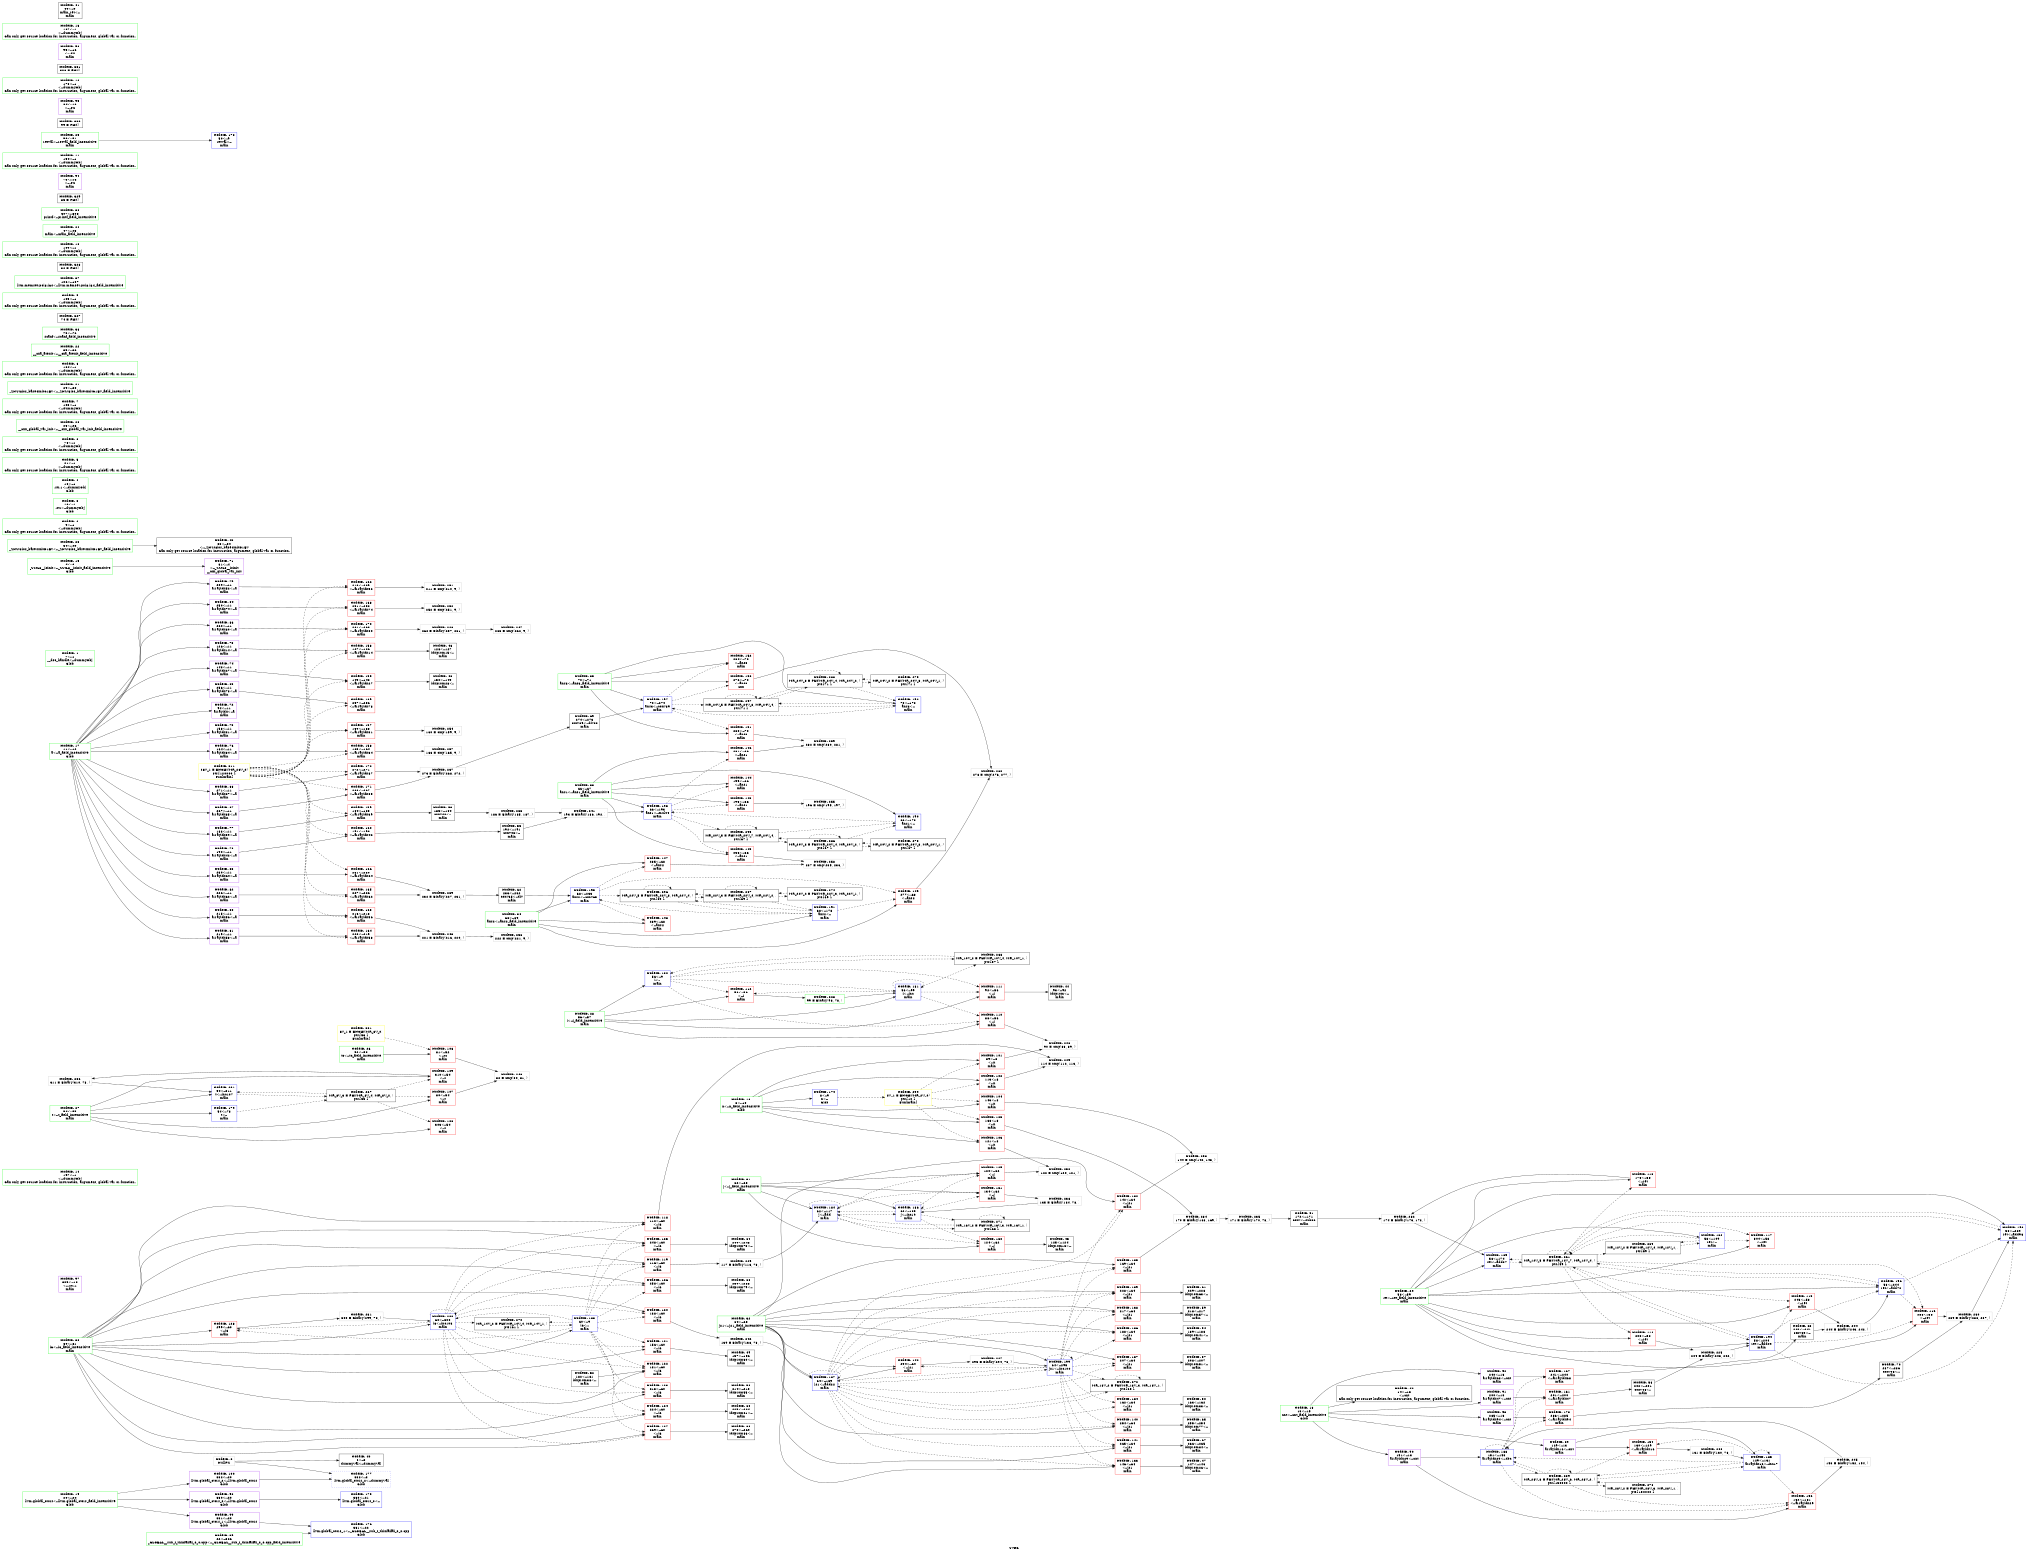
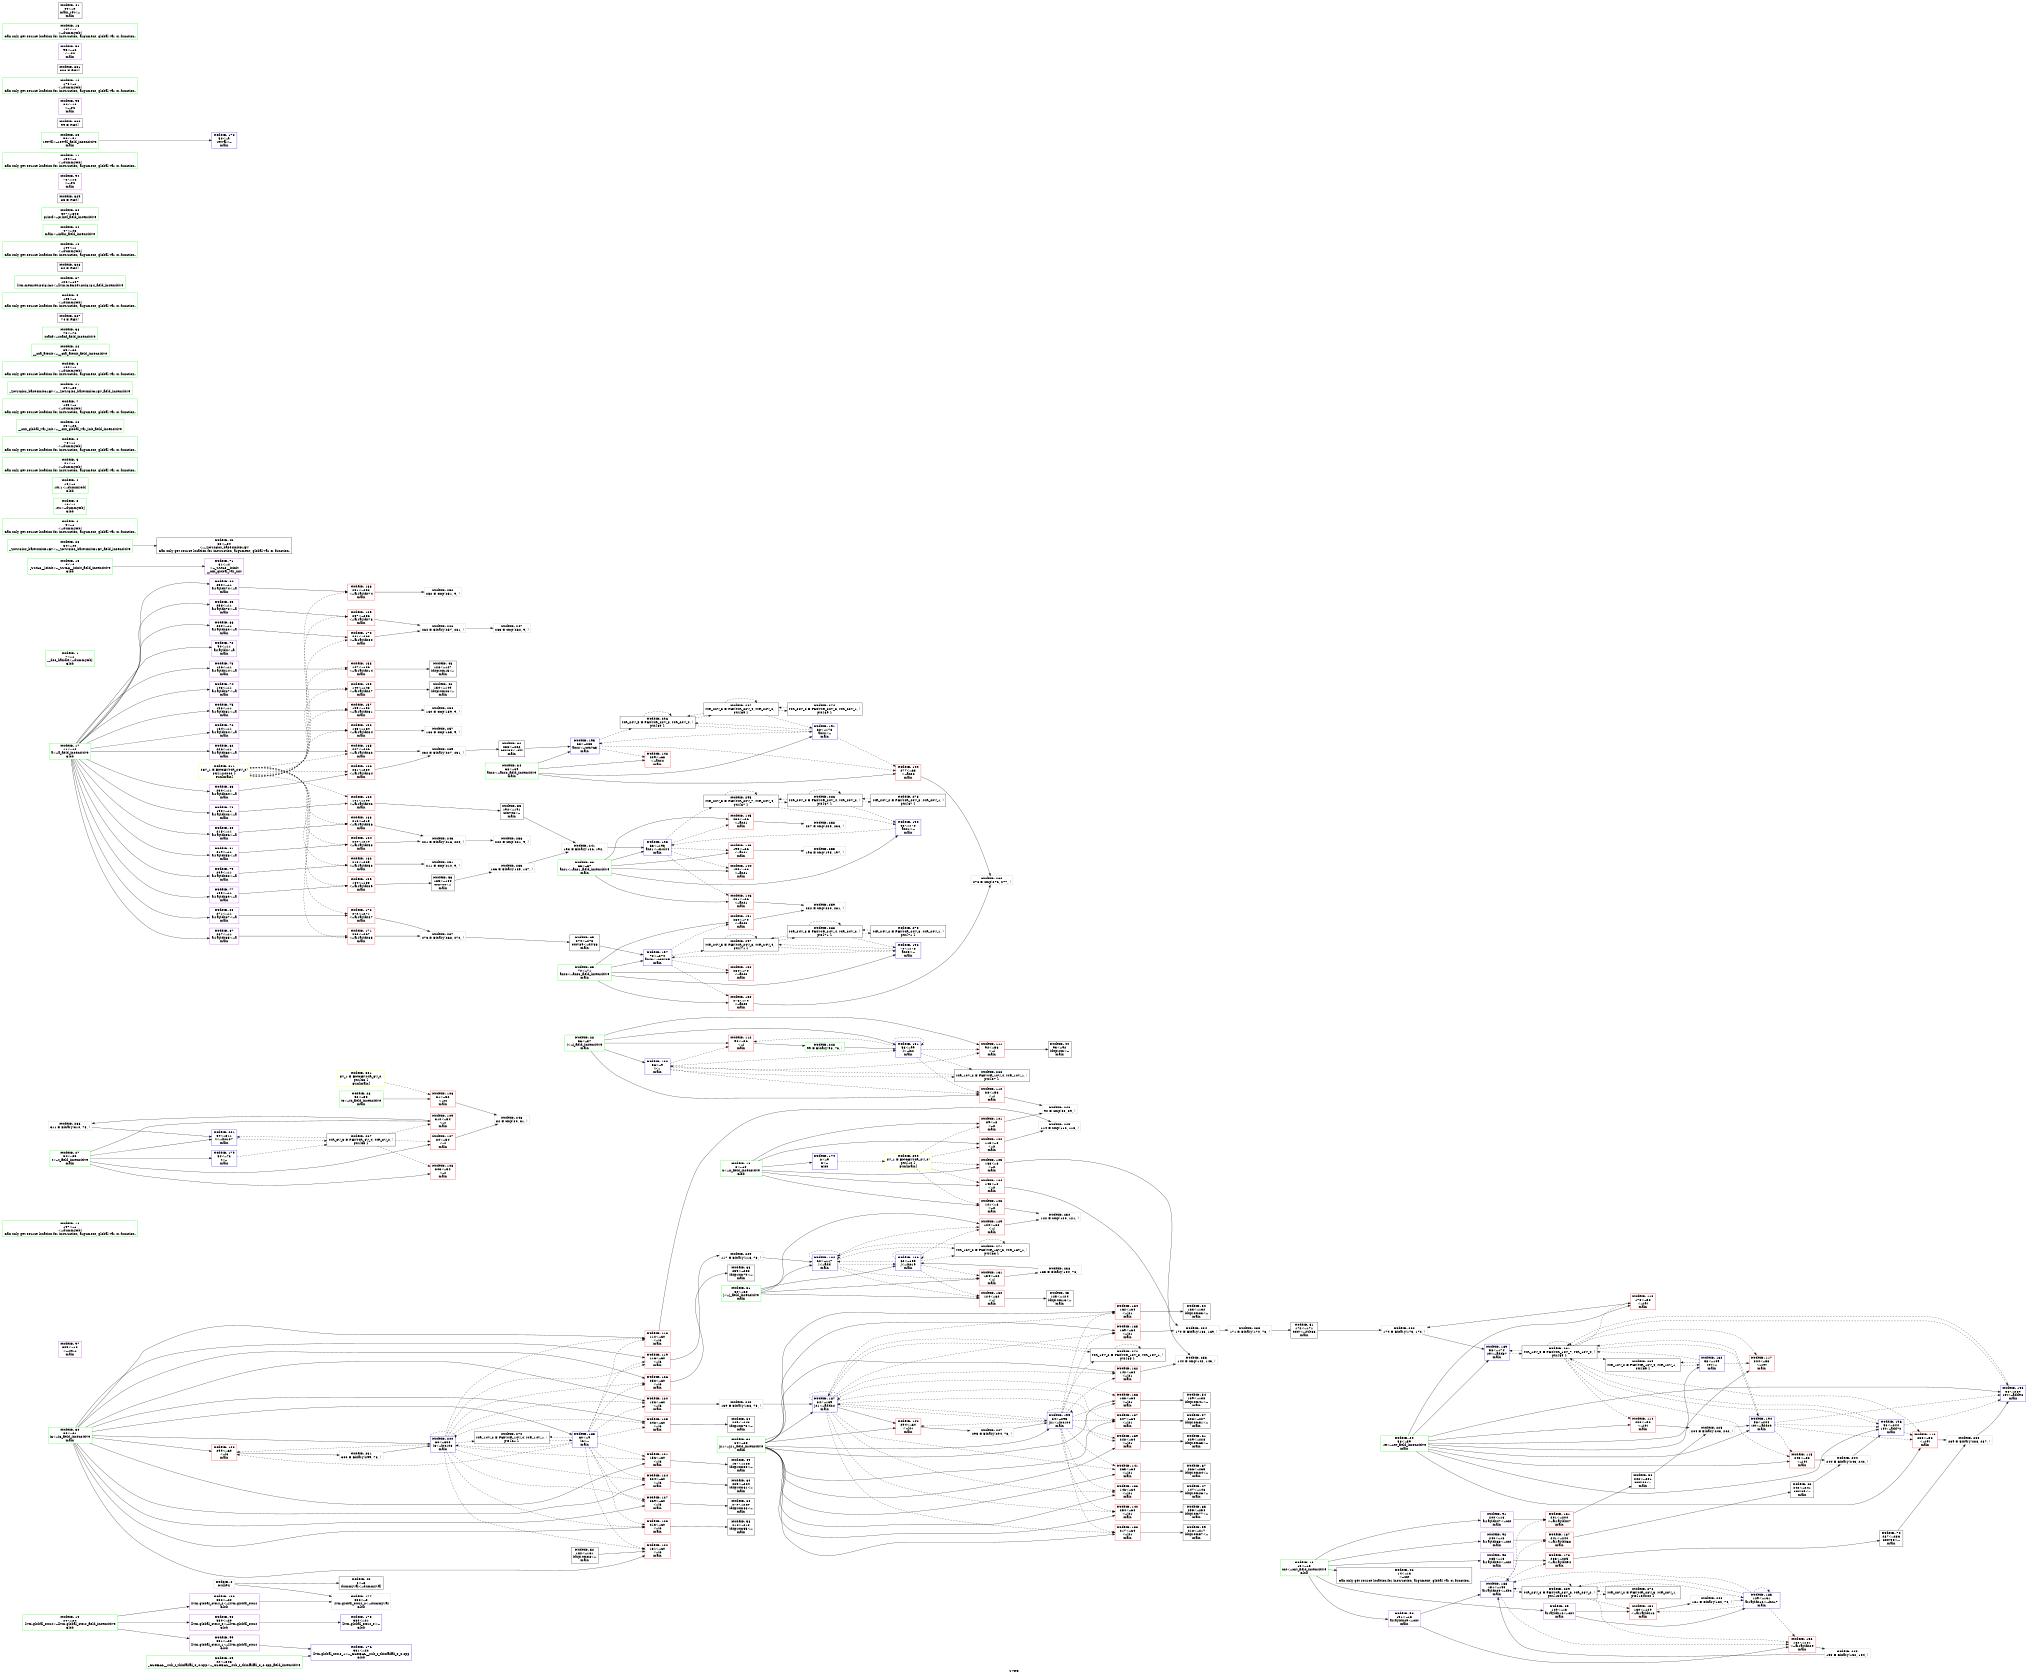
edge "NodeID: 169" -> "NodeID: 226": added
node "NodeID: 150": text "cxx" -> "main"
node "NodeID: 147": removed
edge "NodeID: 32" -> "NodeID: 134": added
